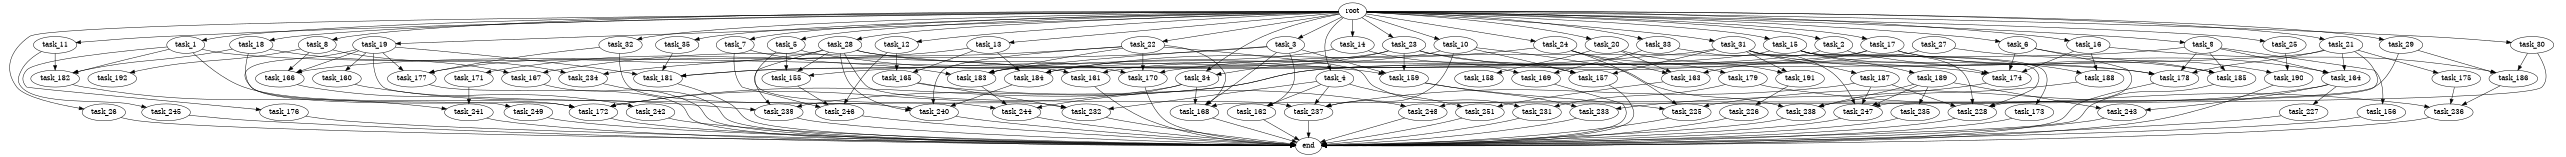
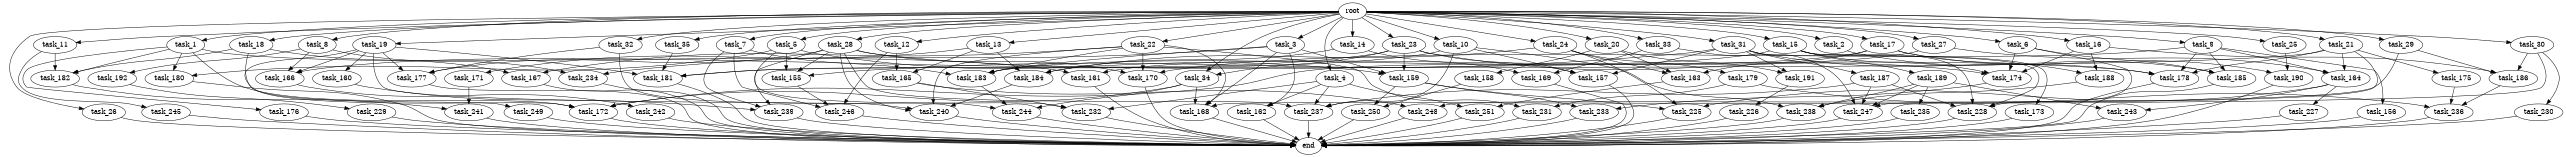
edge "root" -> "task_27": added
edge "task_2" -> "task_239": now "task_7" -> "task_239"
node "task_180": added
node "task_229": added
node "task_250": added
node "task_230": added
